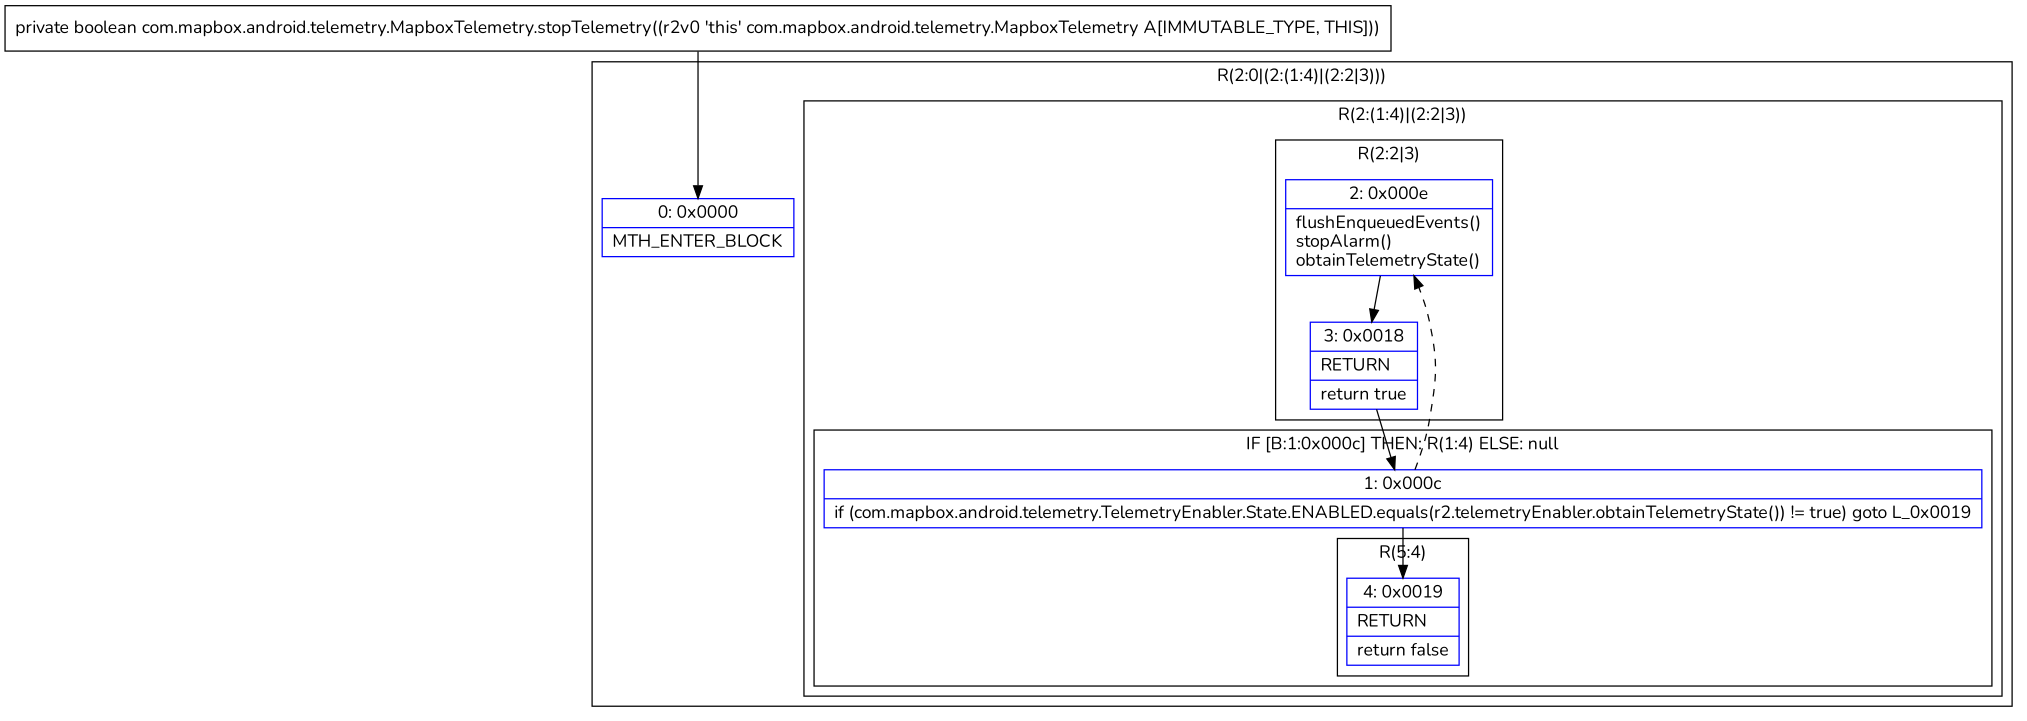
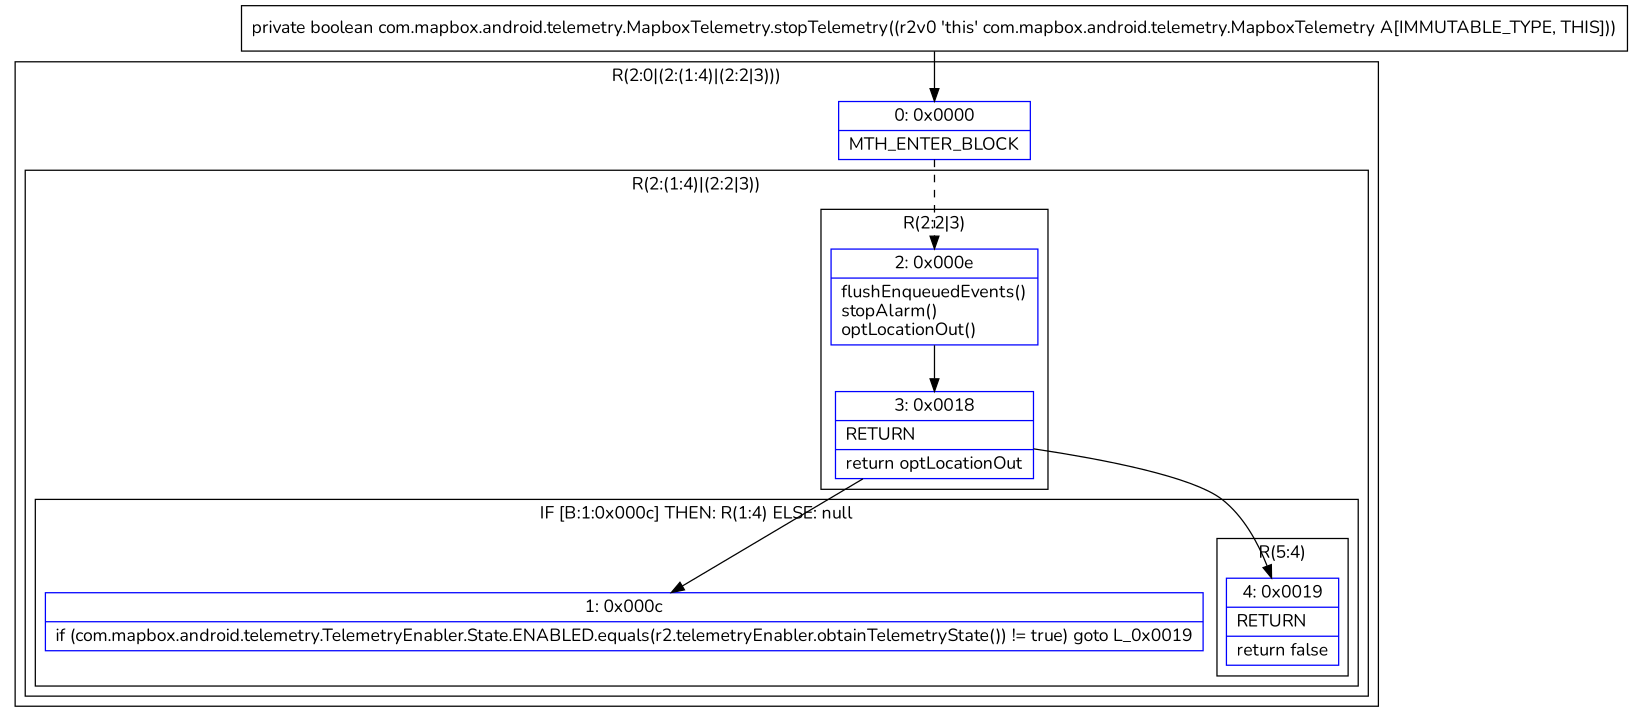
node "2: 0x000e": text "obtainTelemetryState()" -> "optLocationOut()"
edge "1: 0x000c" -> "2: 0x000e": now "0: 0x0000" -> "2: 0x000e"
node "3: 0x0018": text "return true" -> "return optLocationOut"
edge "1: 0x000c" -> "4: 0x0019": now "3: 0x0018" -> "4: 0x0019"
